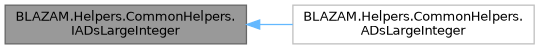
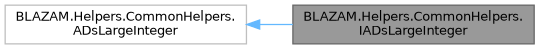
edge "BLAZAM.Helpers.CommonHelpers. ADsLargeInteger" -> "BLAZAM.Helpers.CommonHelpers. IADsLargeInteger": reversed
